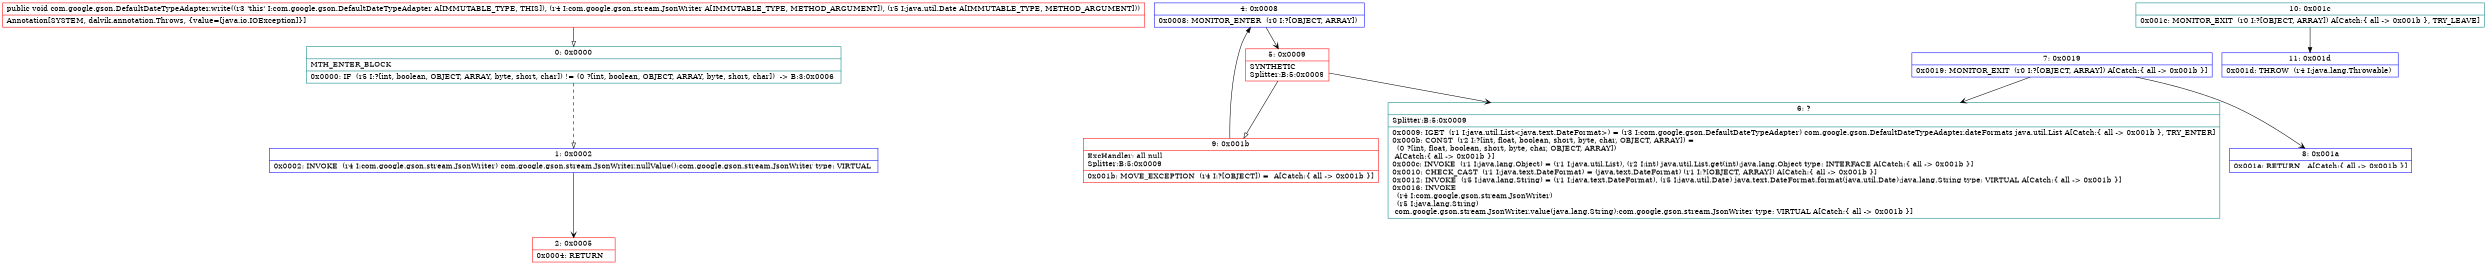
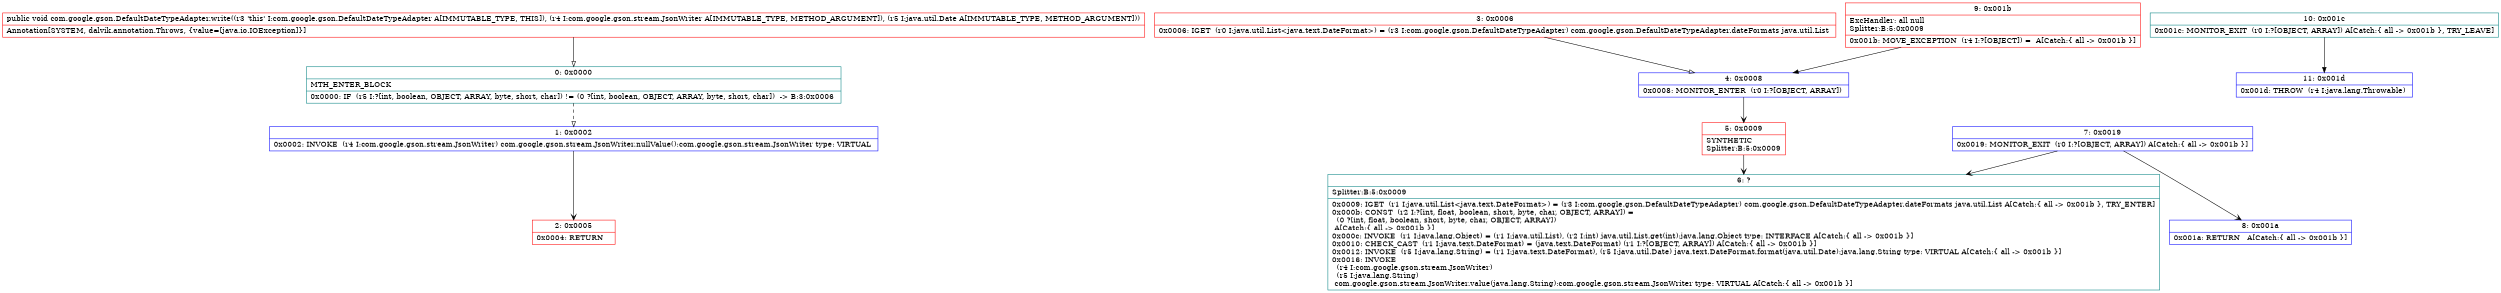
node "3: 0x0006": added
edge "5: 0x0009" -> "9: 0x001b": removed
